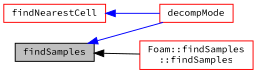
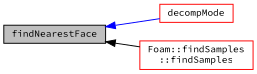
node "findNearestCell": removed
node "findSamples": label "findSamples" -> "findNearestFace"
